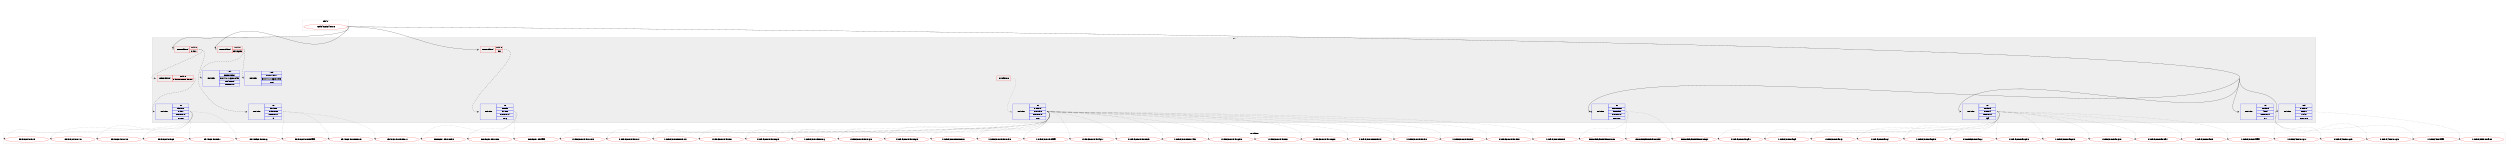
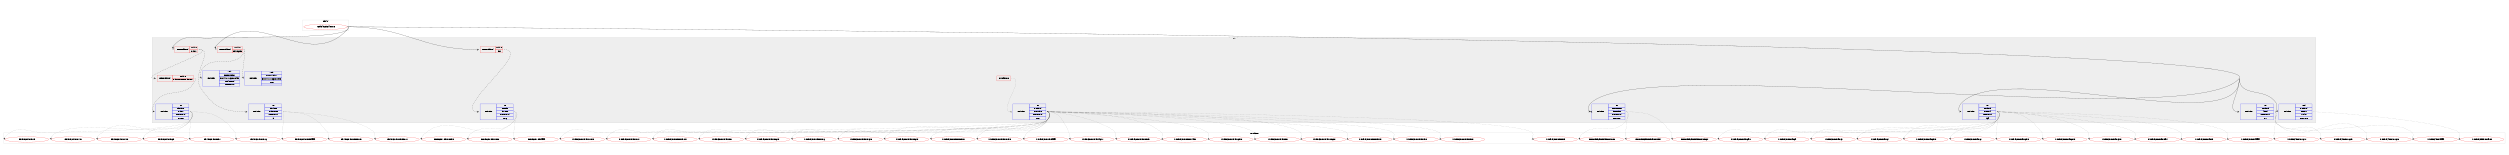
node "dev-media/python-3.4.6": label "dev-media/python-3.4.6" -> "dev-lang/python-3.4.6"
node "sys-devel/automake-1.15-r1": removed
node "sys-portage/autoconf-2.64": label "sys-portage/autoconf-2.64" -> "sys-devel/autoconf-2.64"
